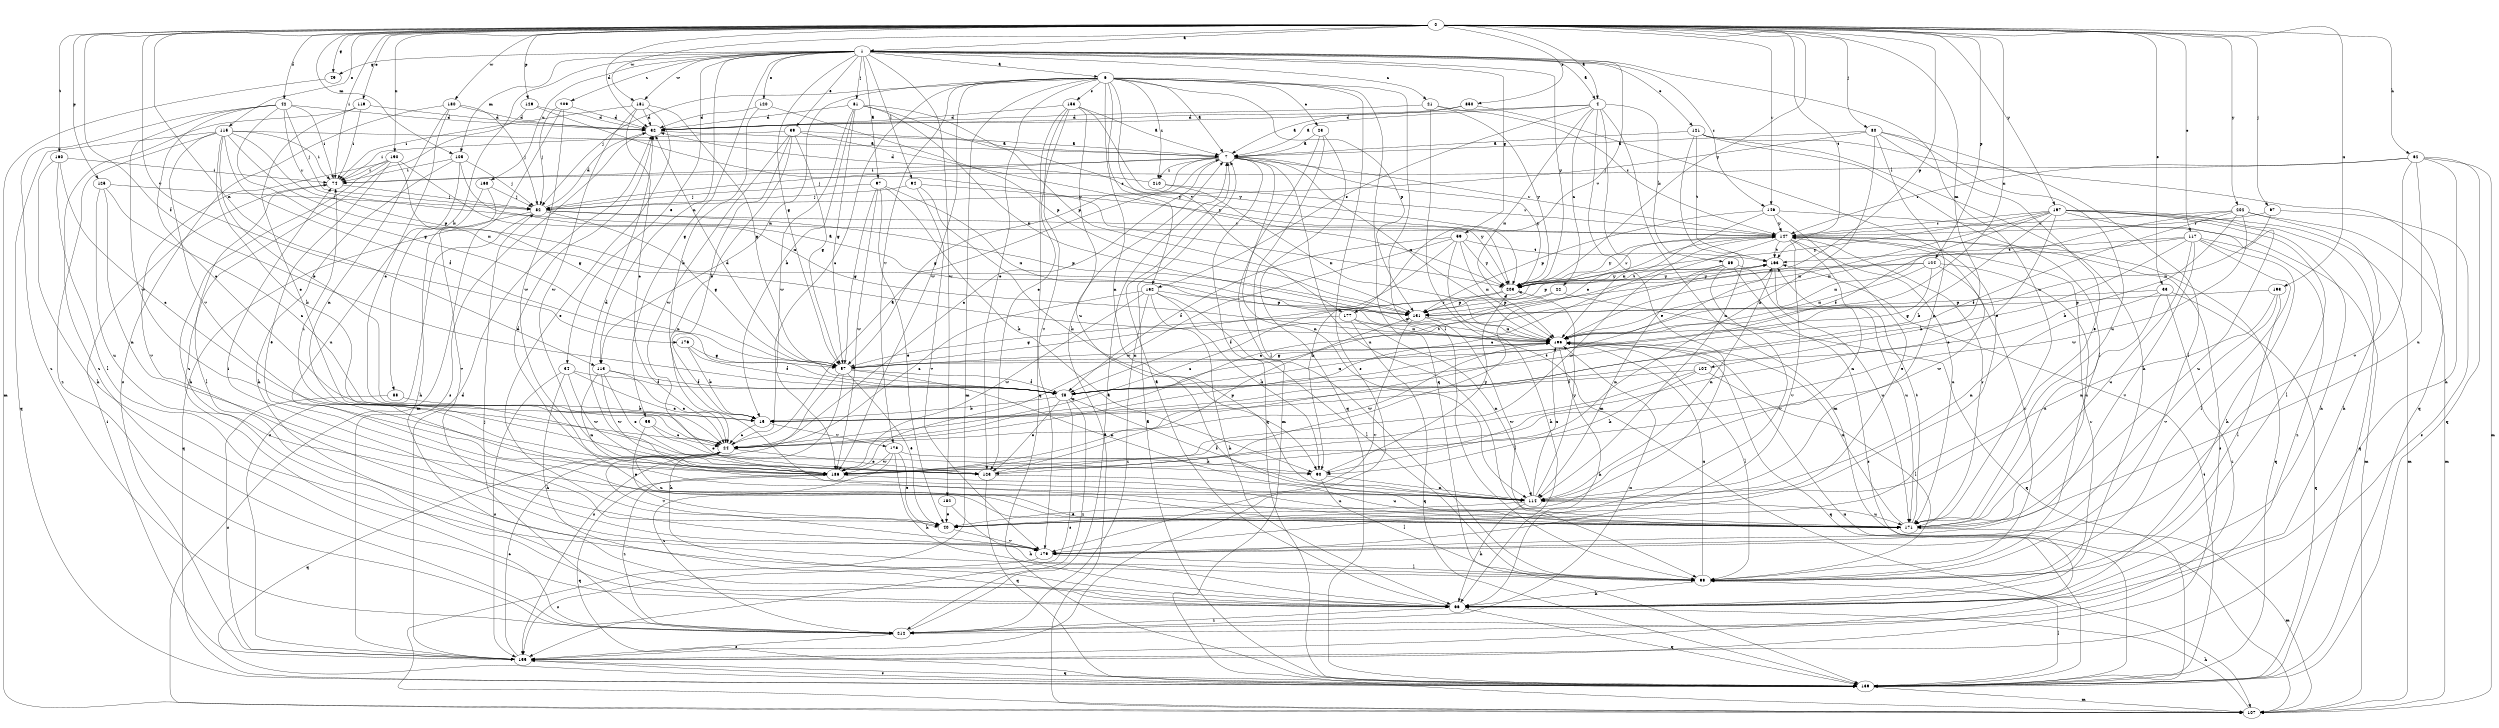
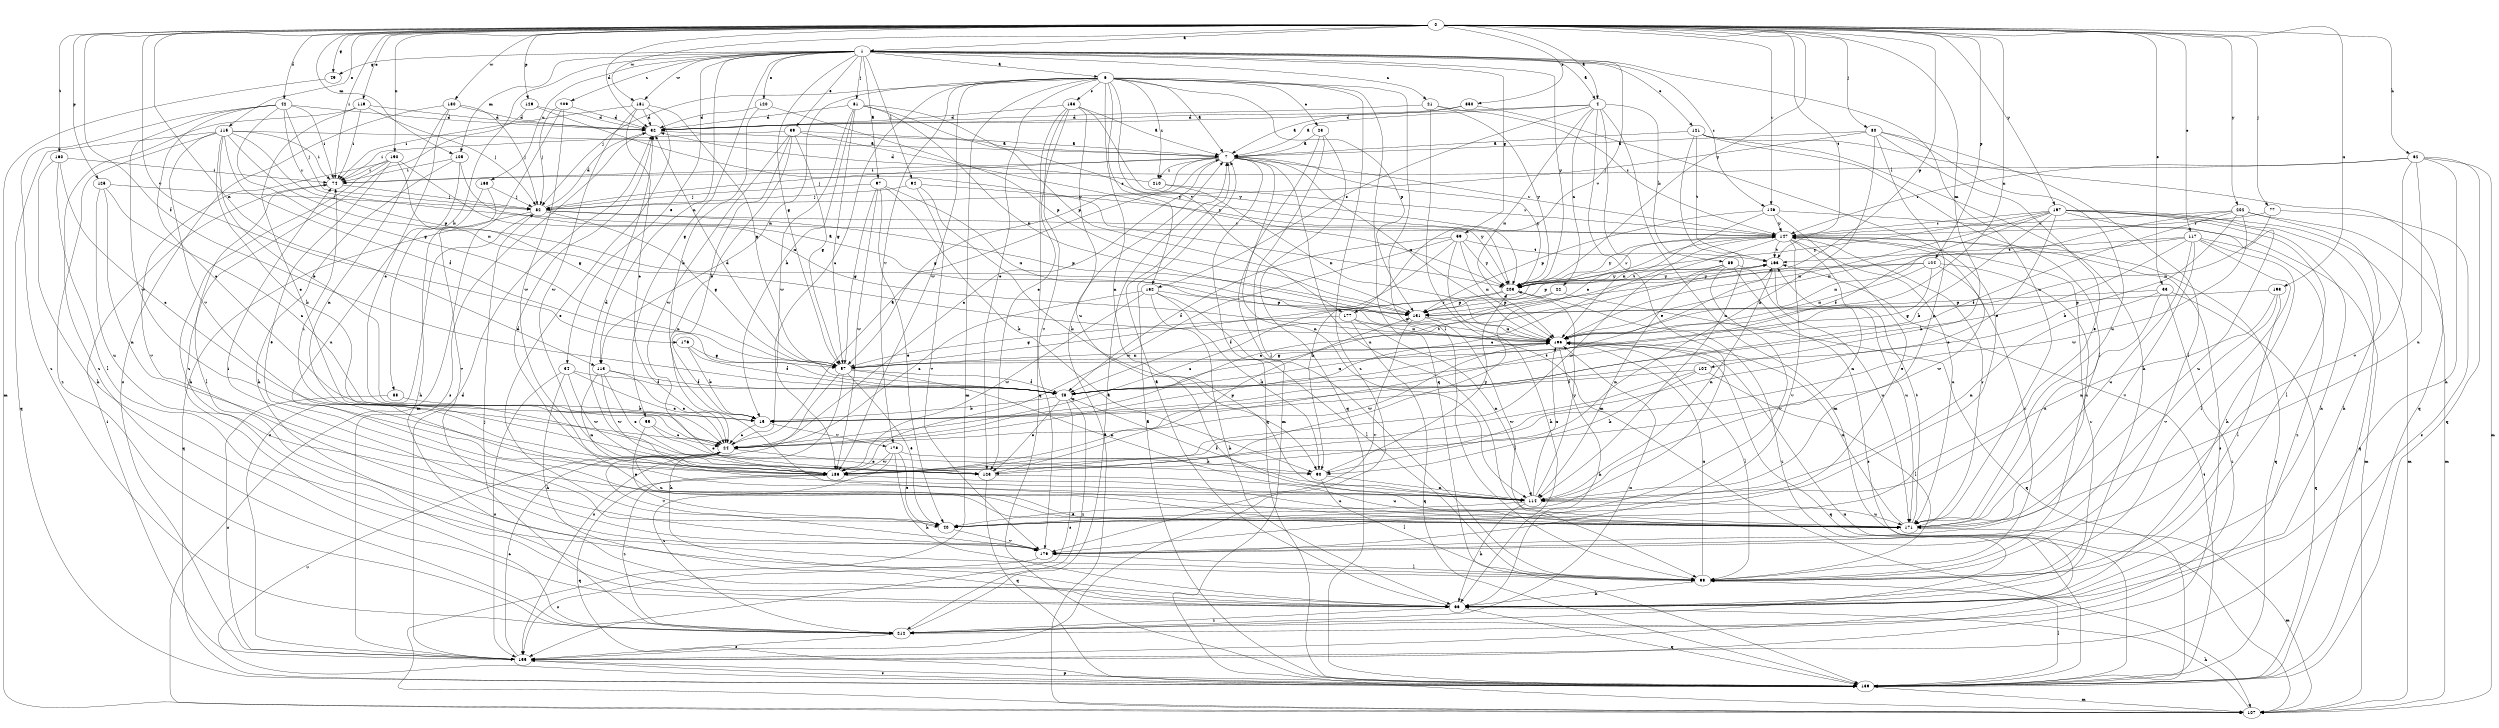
edge "105" -> "82": now "119" -> "82"
node "67": label "67" -> "77"
edge "6" -> "155": label "s" -> "z"
node "182": removed
edge "152" -> "212": now "203" -> "212"
edge "24" -> "139": label "q" -> "v"
edge "155" -> "139": label "q" -> "p"
